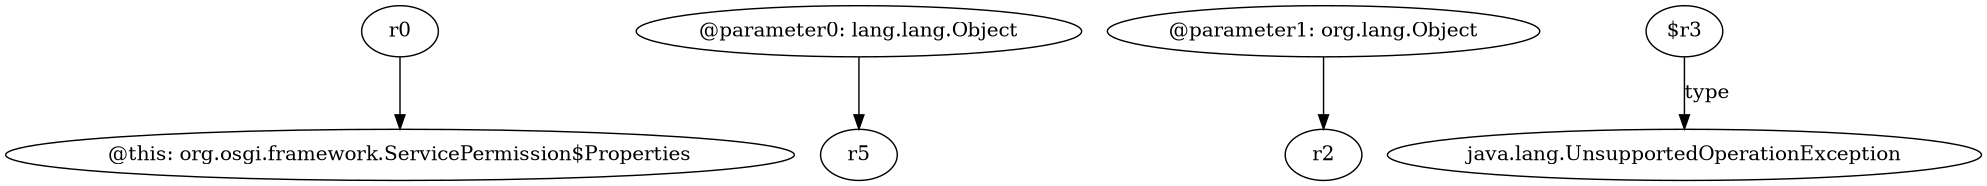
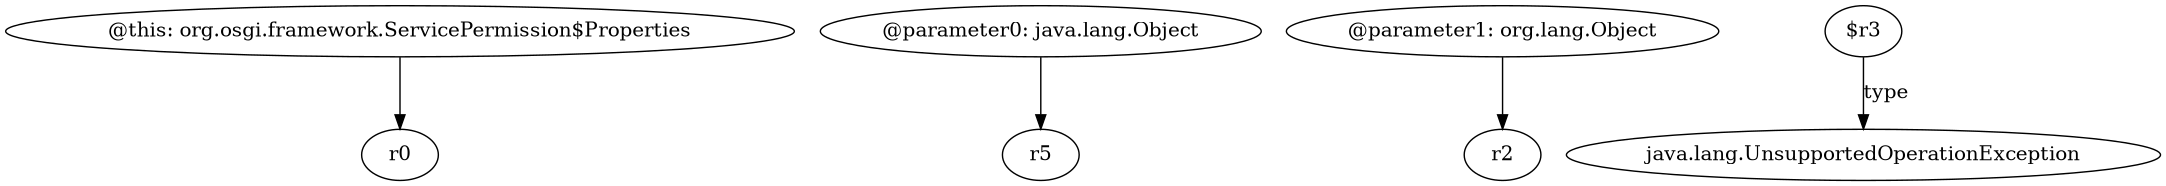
node "@parameter0: lang.lang.Object": label "@parameter0: lang.lang.Object" -> "@parameter0: java.lang.Object"
edge "r0" -> "@this: org.osgi.framework.ServicePermission$Properties": reversed
